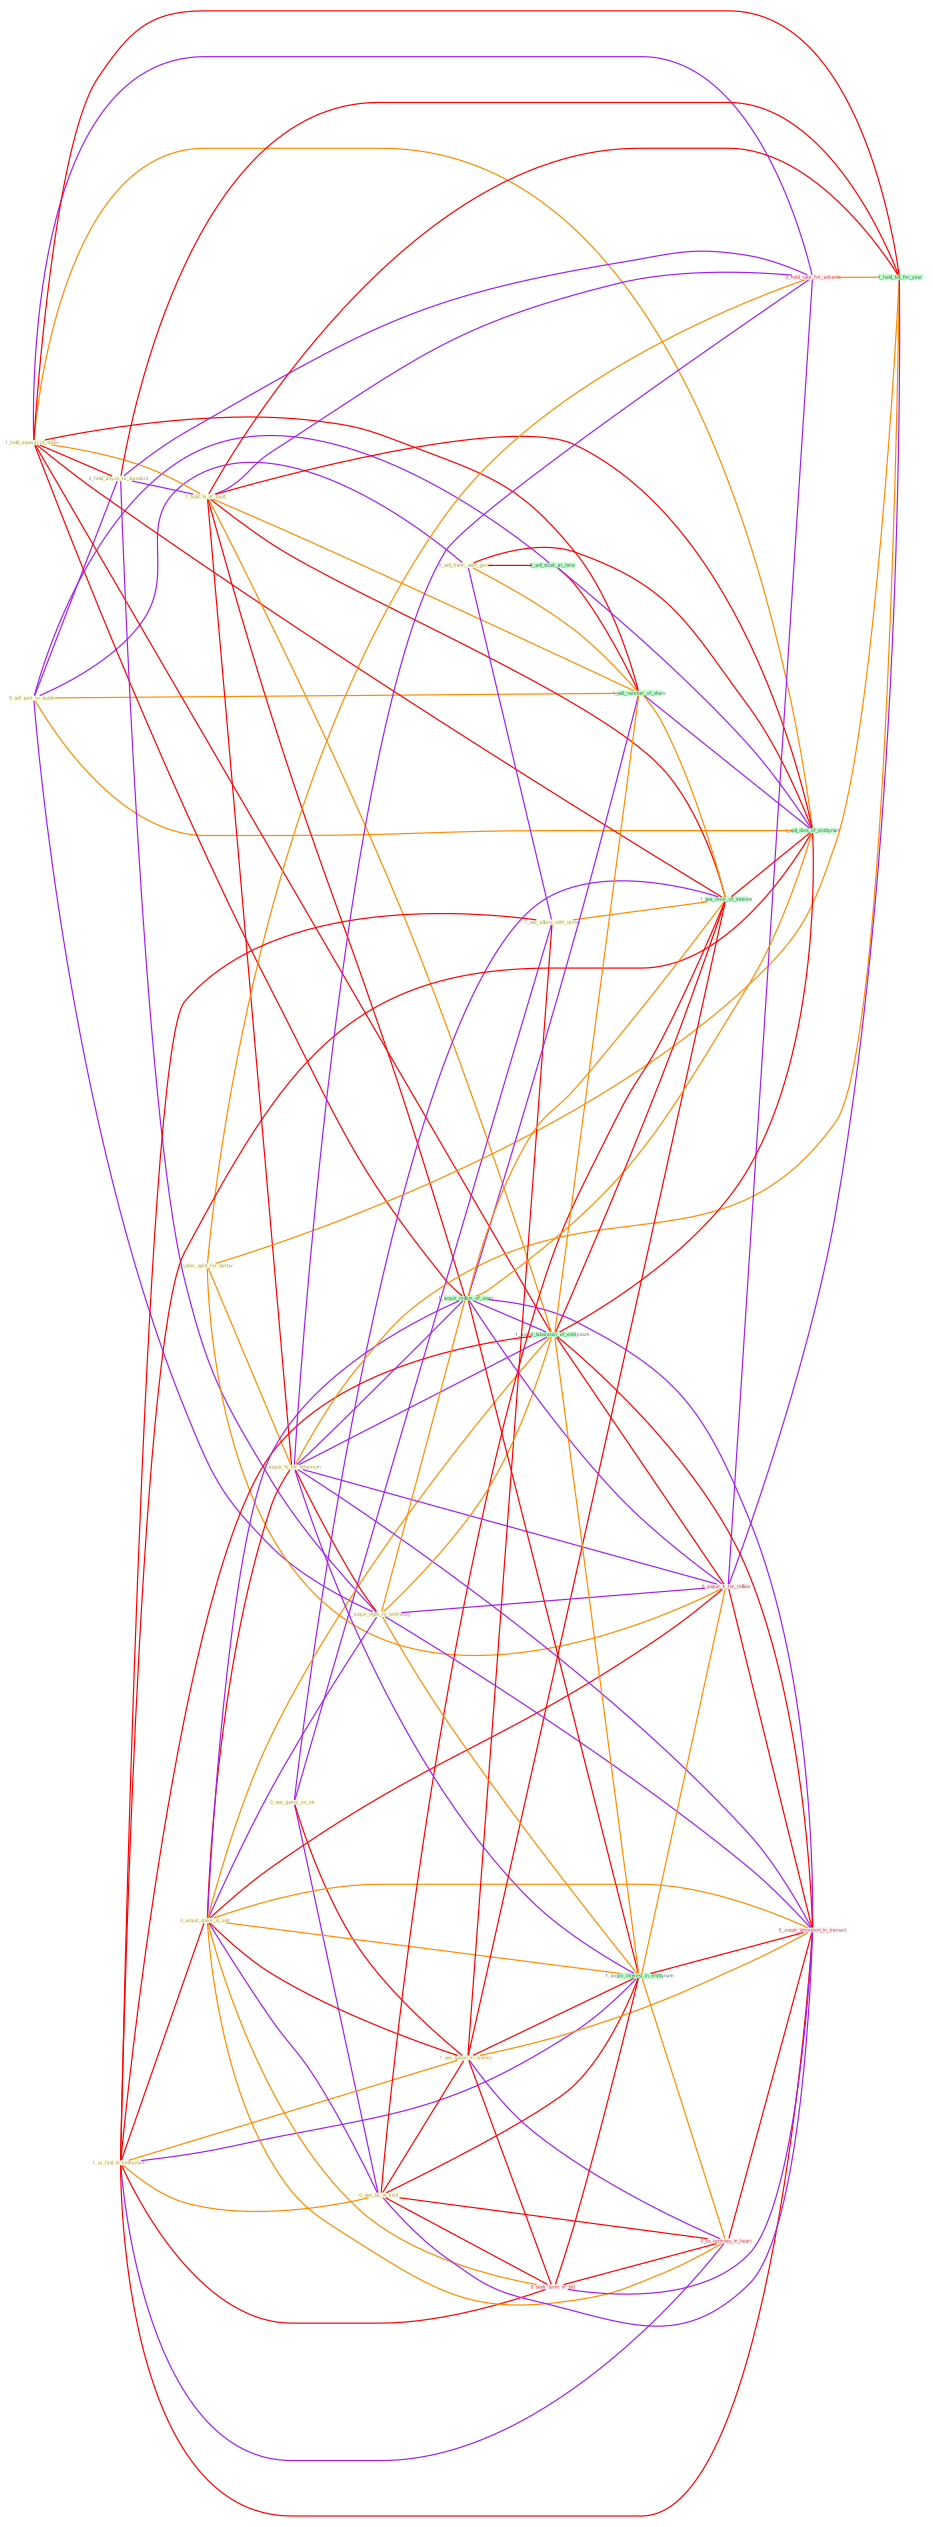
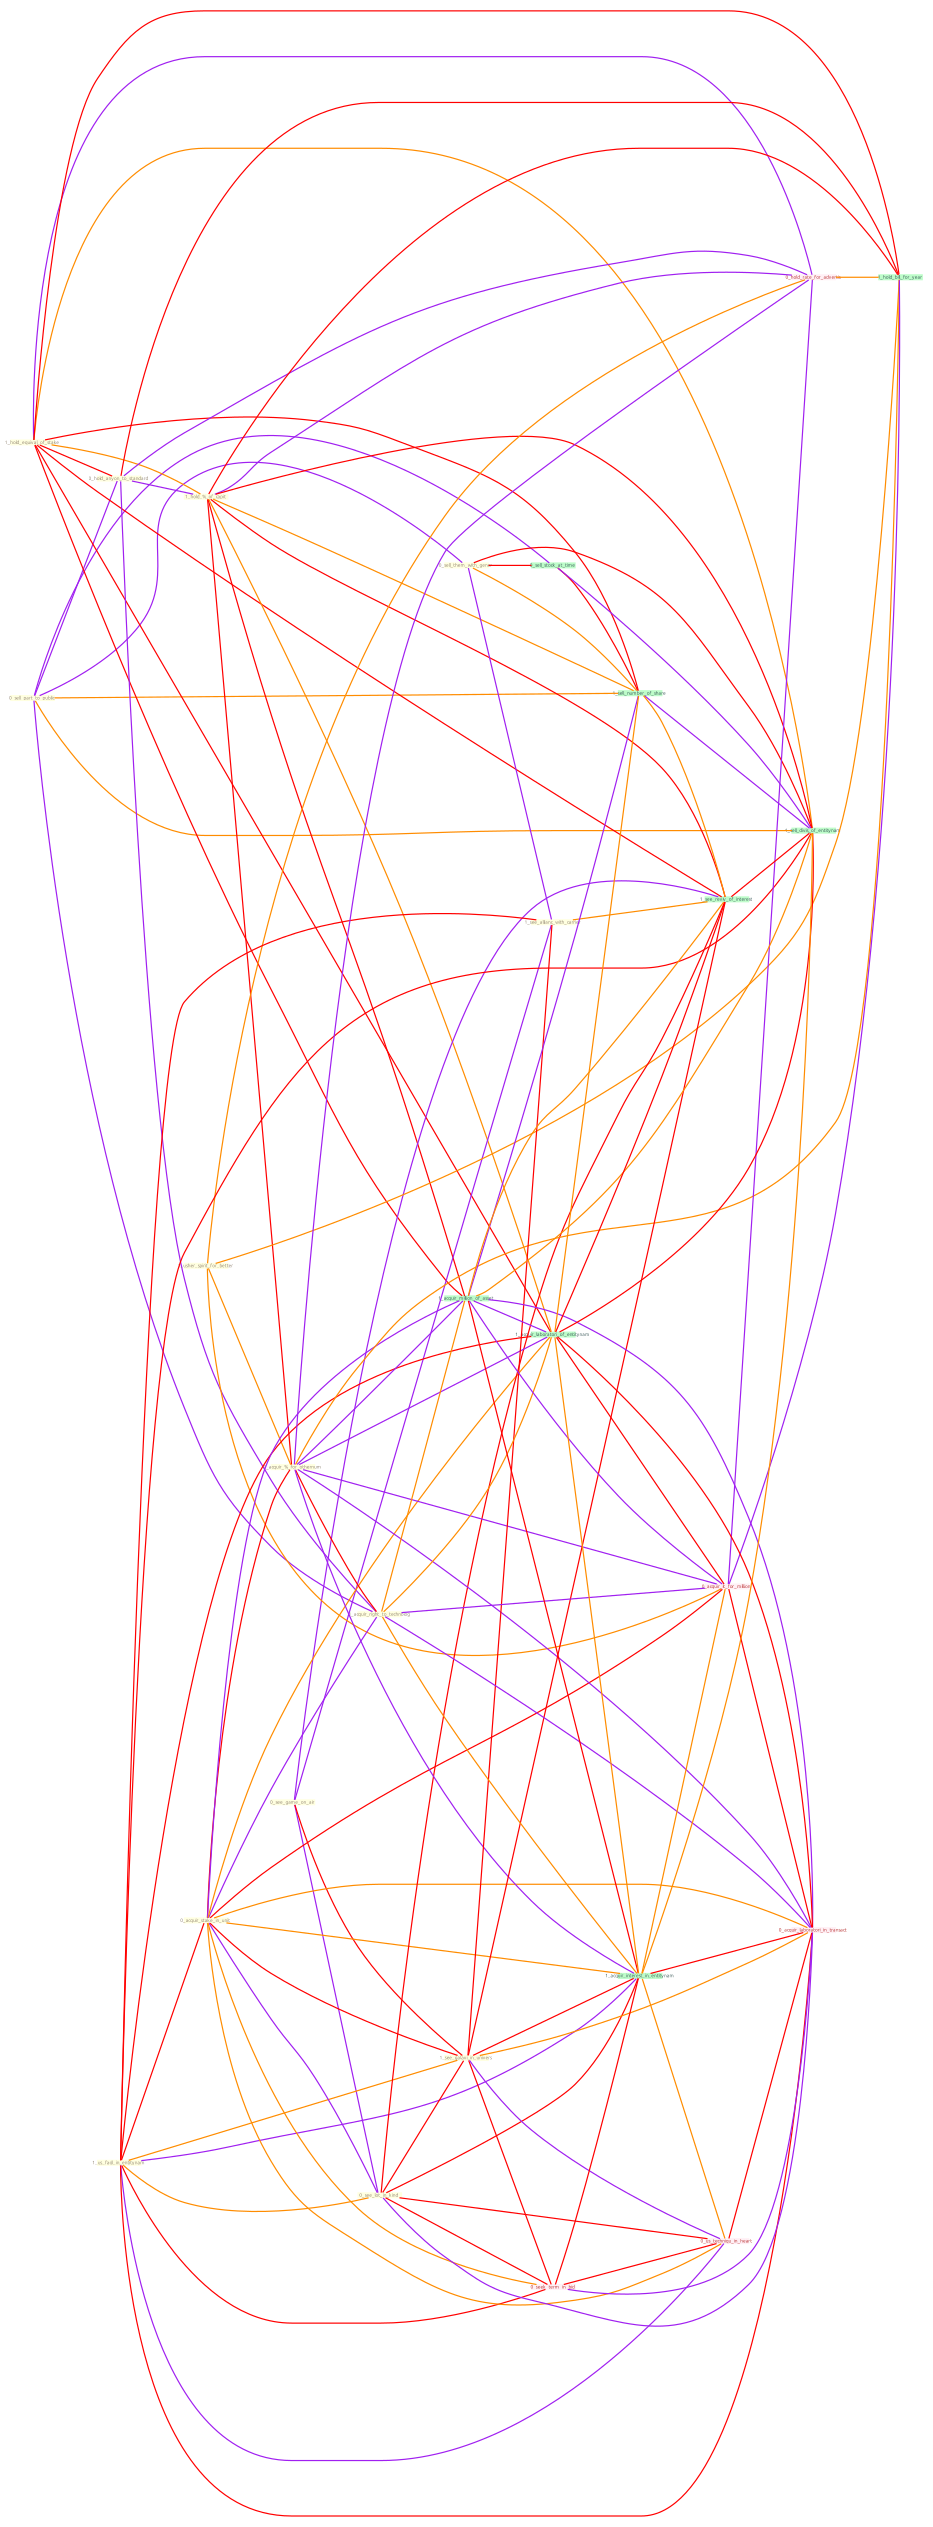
edge "1_sell_divis_of_entitynam" -- "1_acquir_interest_in_entitynam": added
